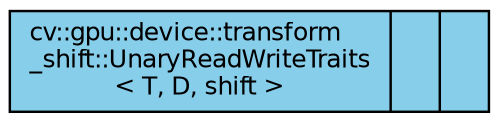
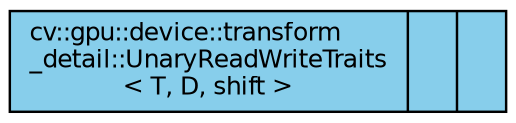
node "cv::gpu::device::transform": text "_shift::UnaryReadWriteTraits" -> "_detail::UnaryReadWriteTraits"
